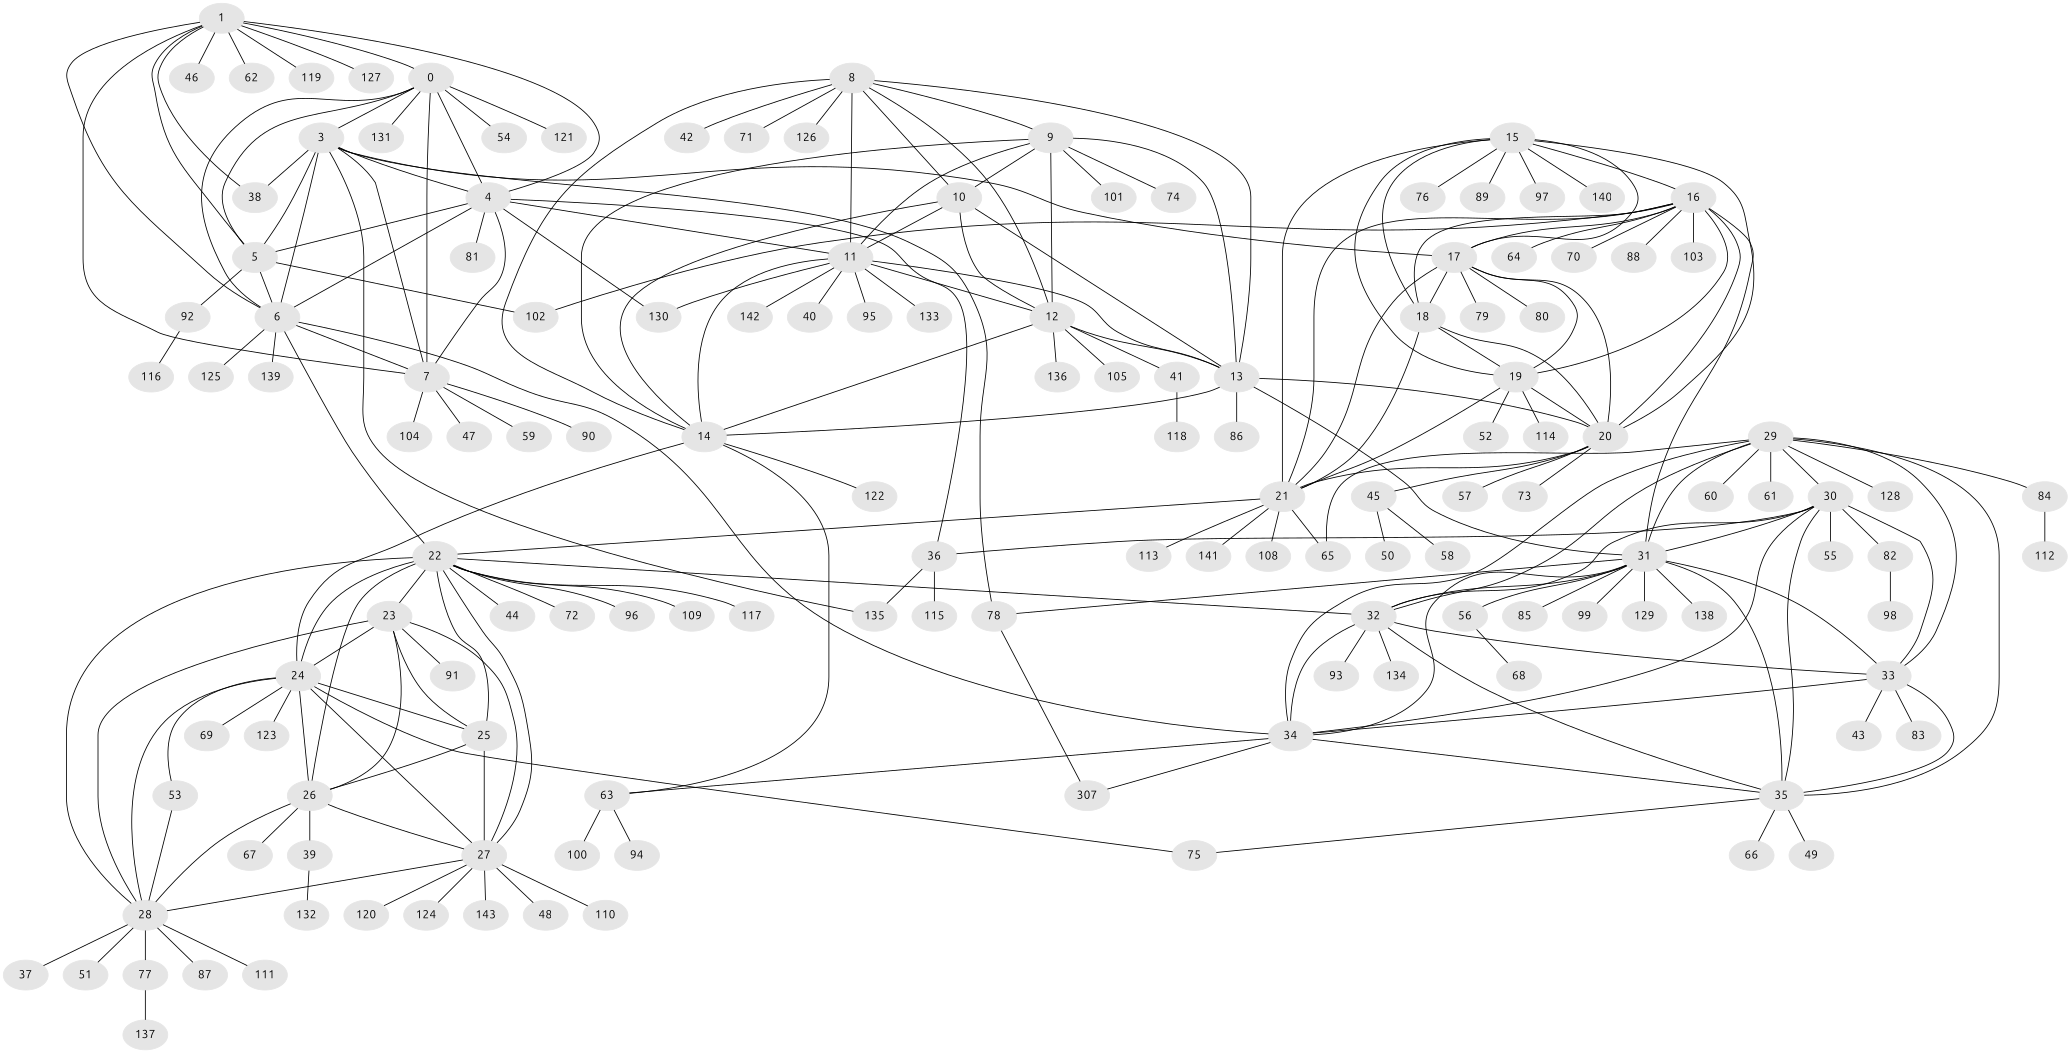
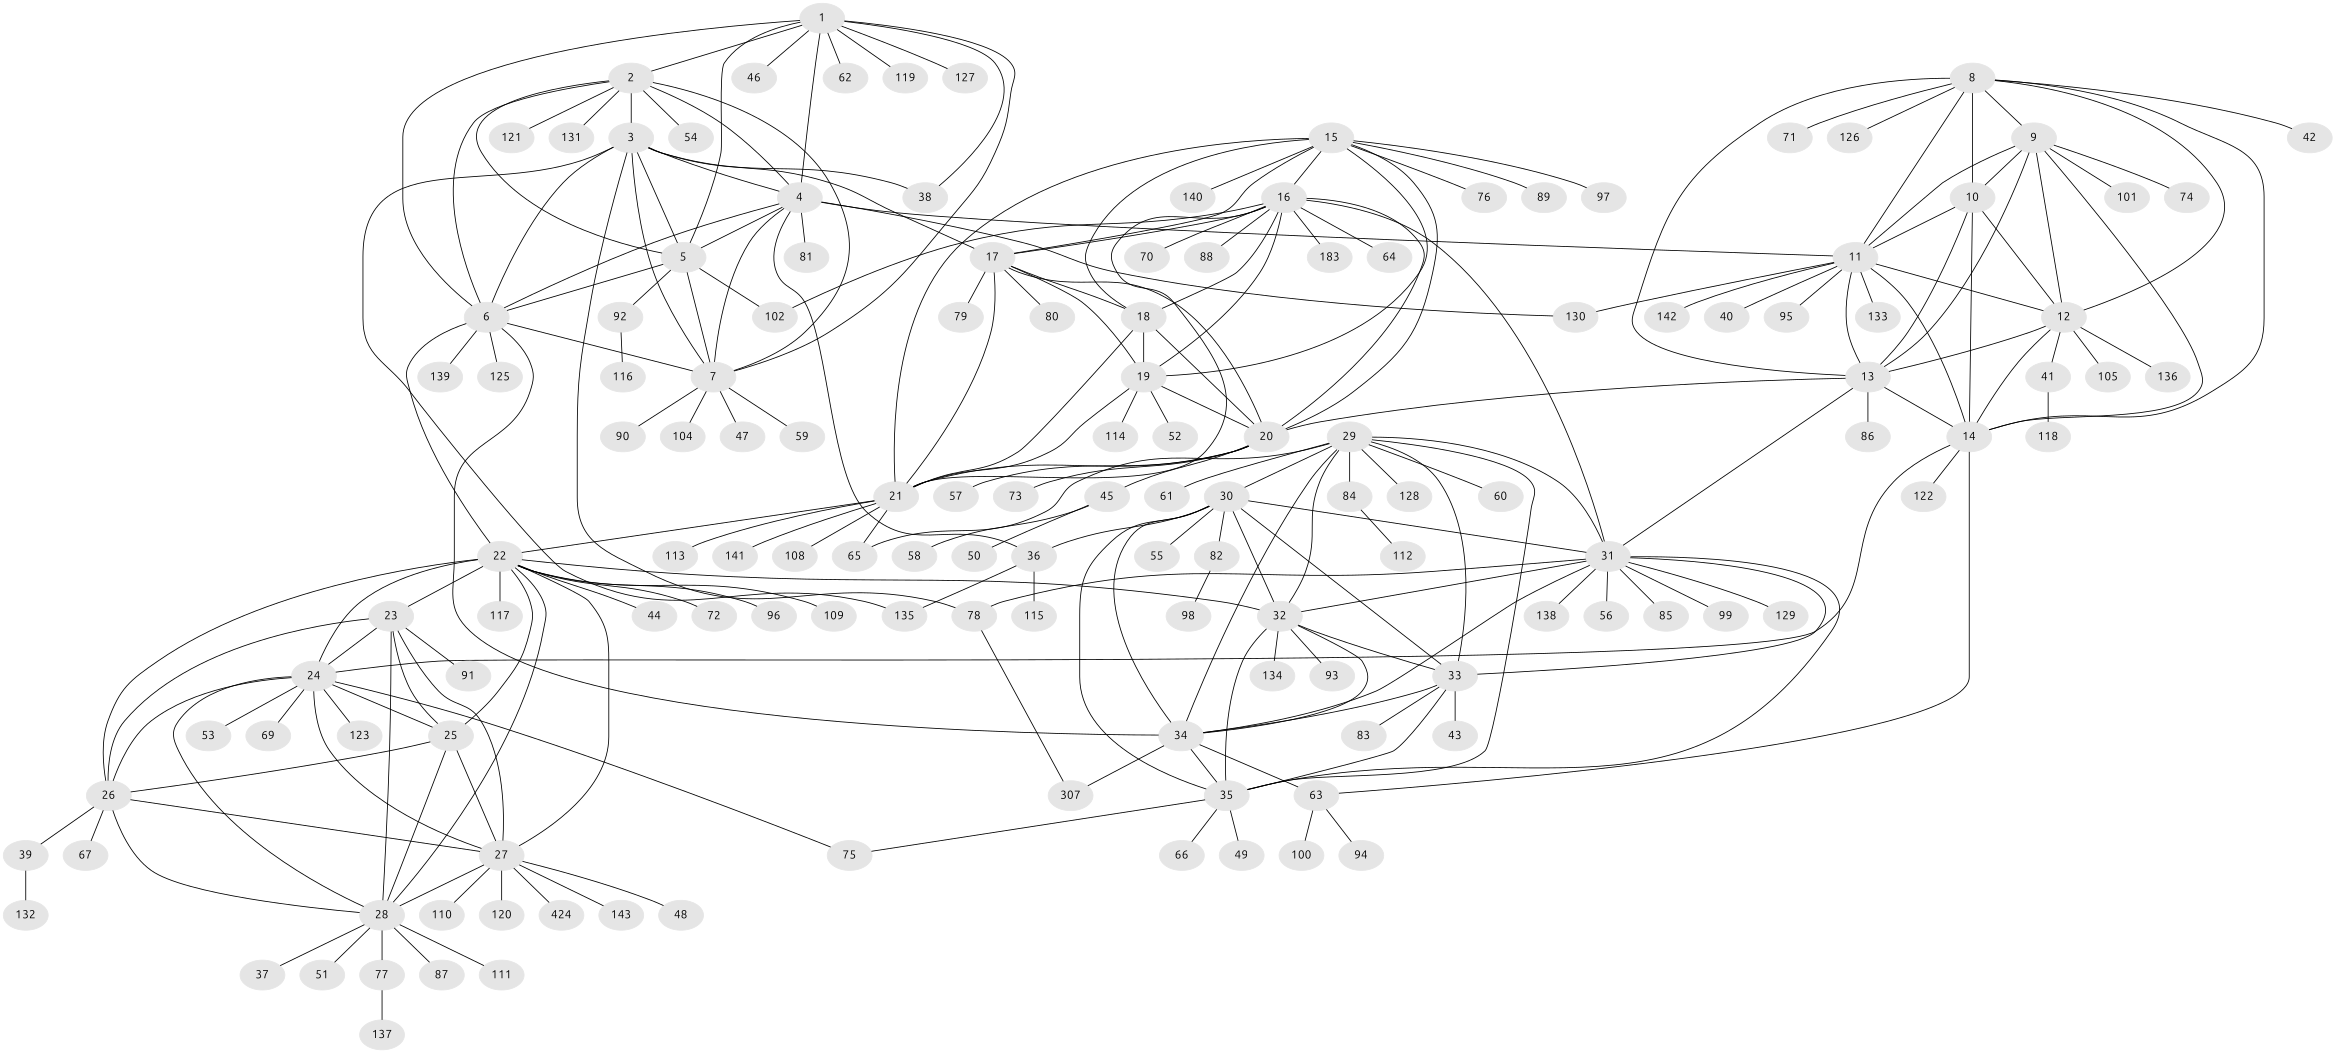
node "0": label "0" -> "2"
node "103": label "103" -> "183"
edge "5" -- "7": added
node "68": removed
edge "53" -- "28": now "25" -- "28"
node "124": label "124" -> "424"
